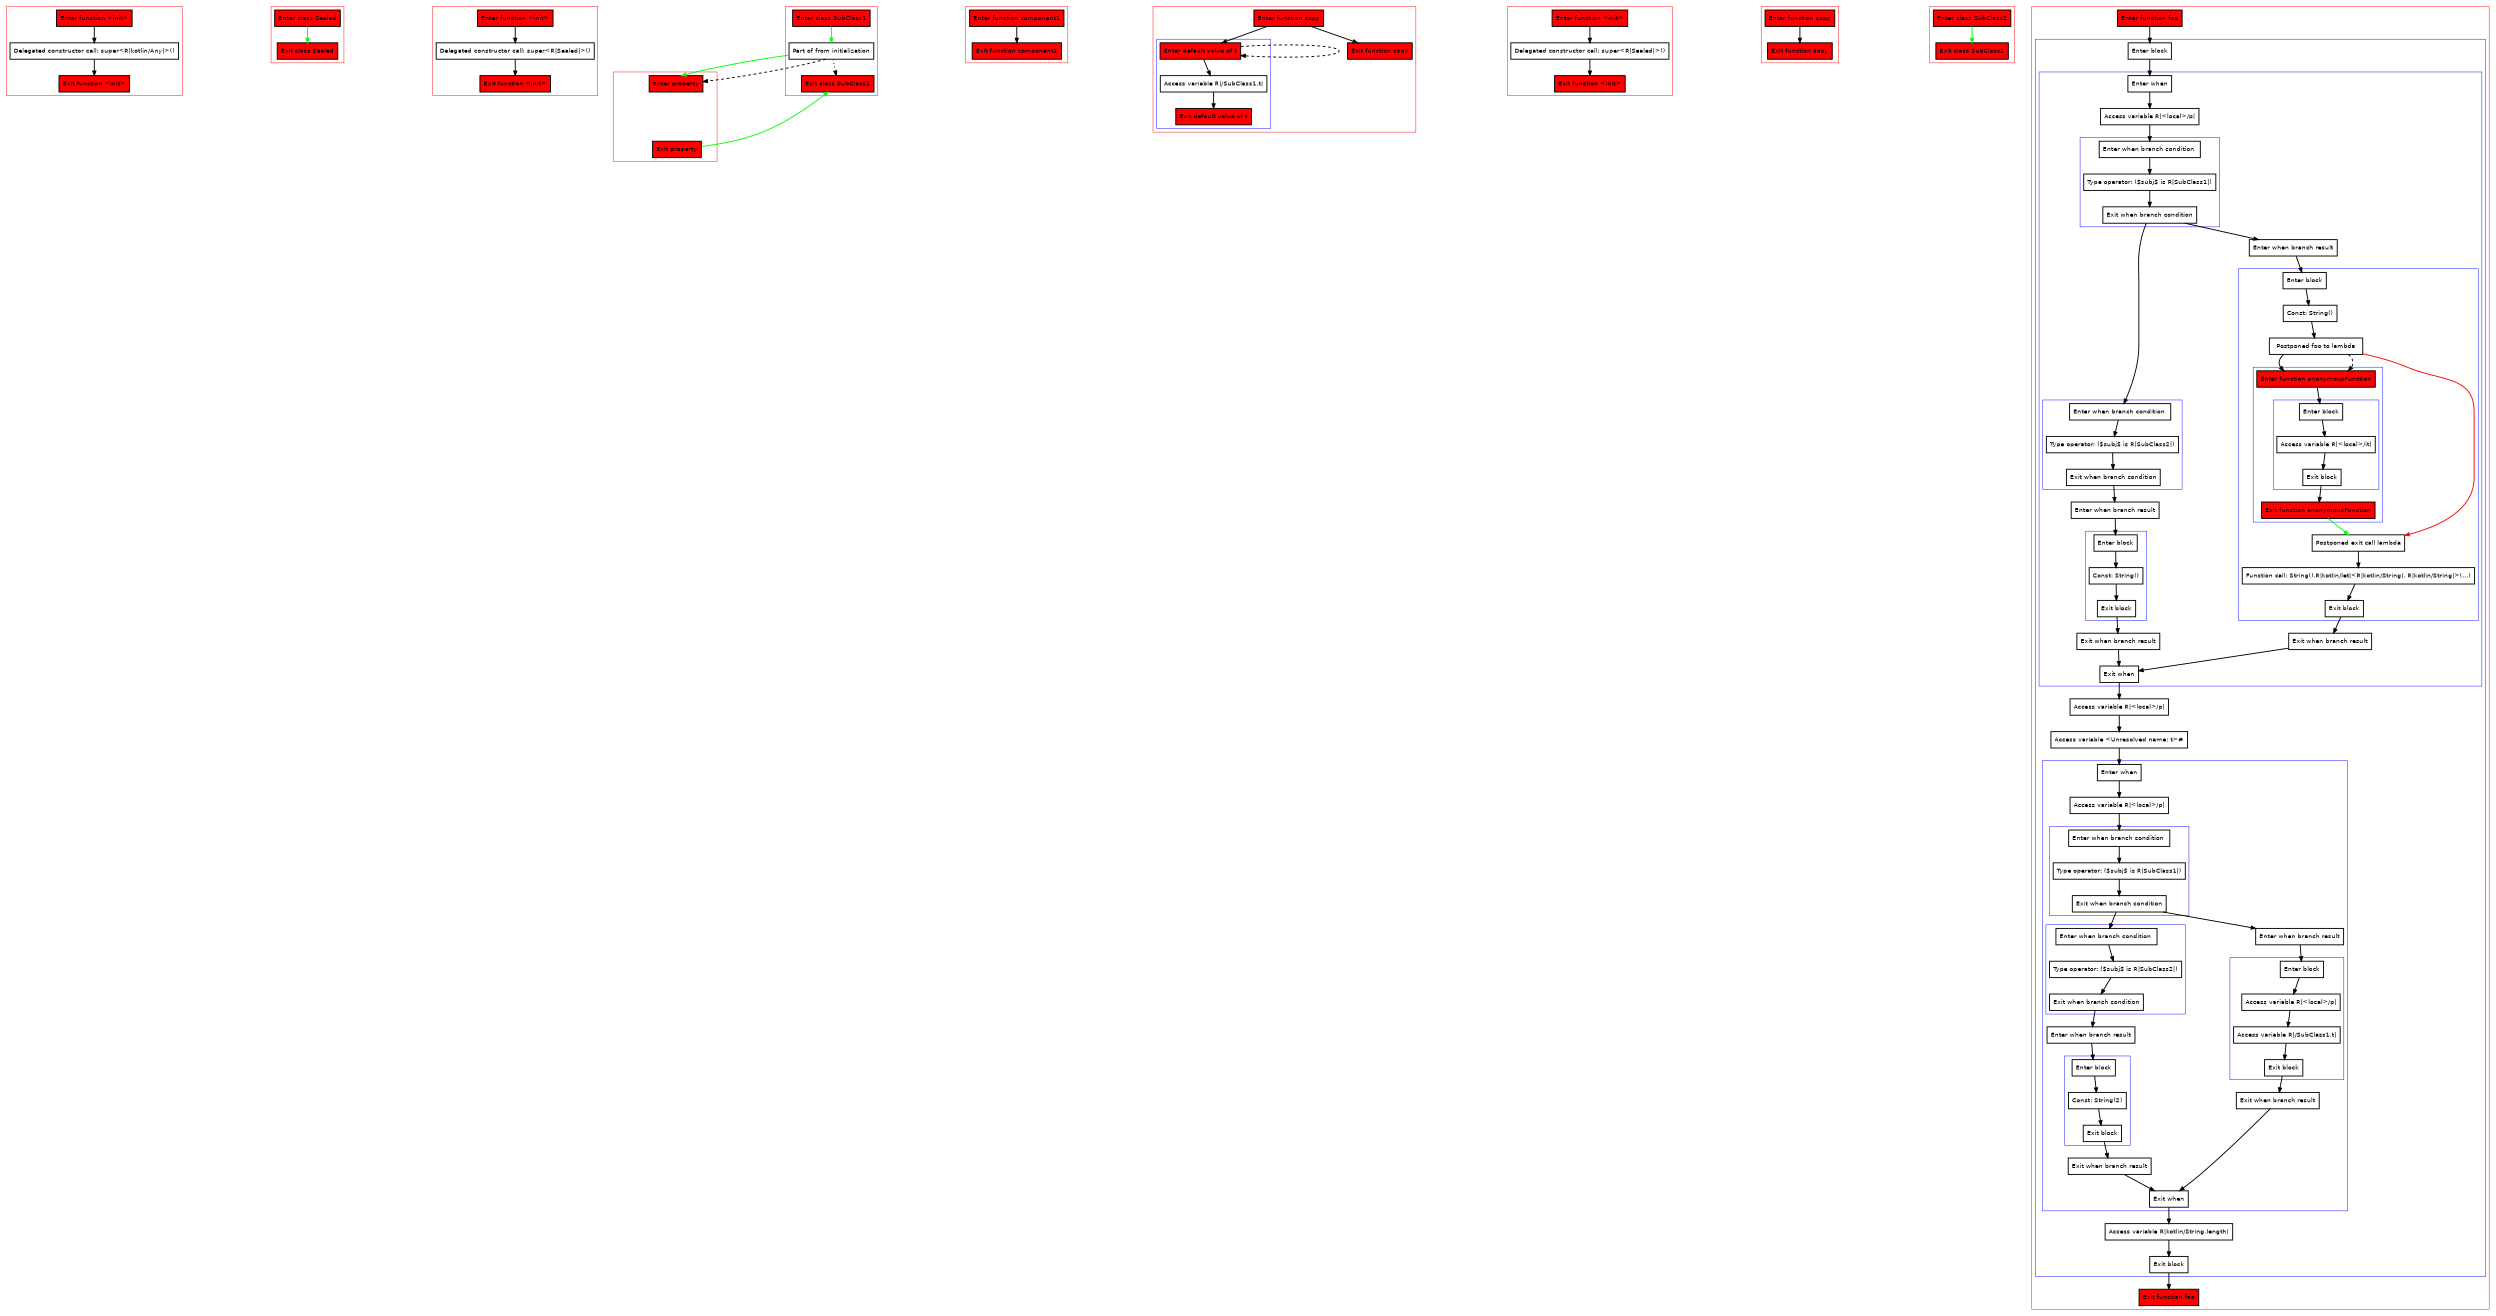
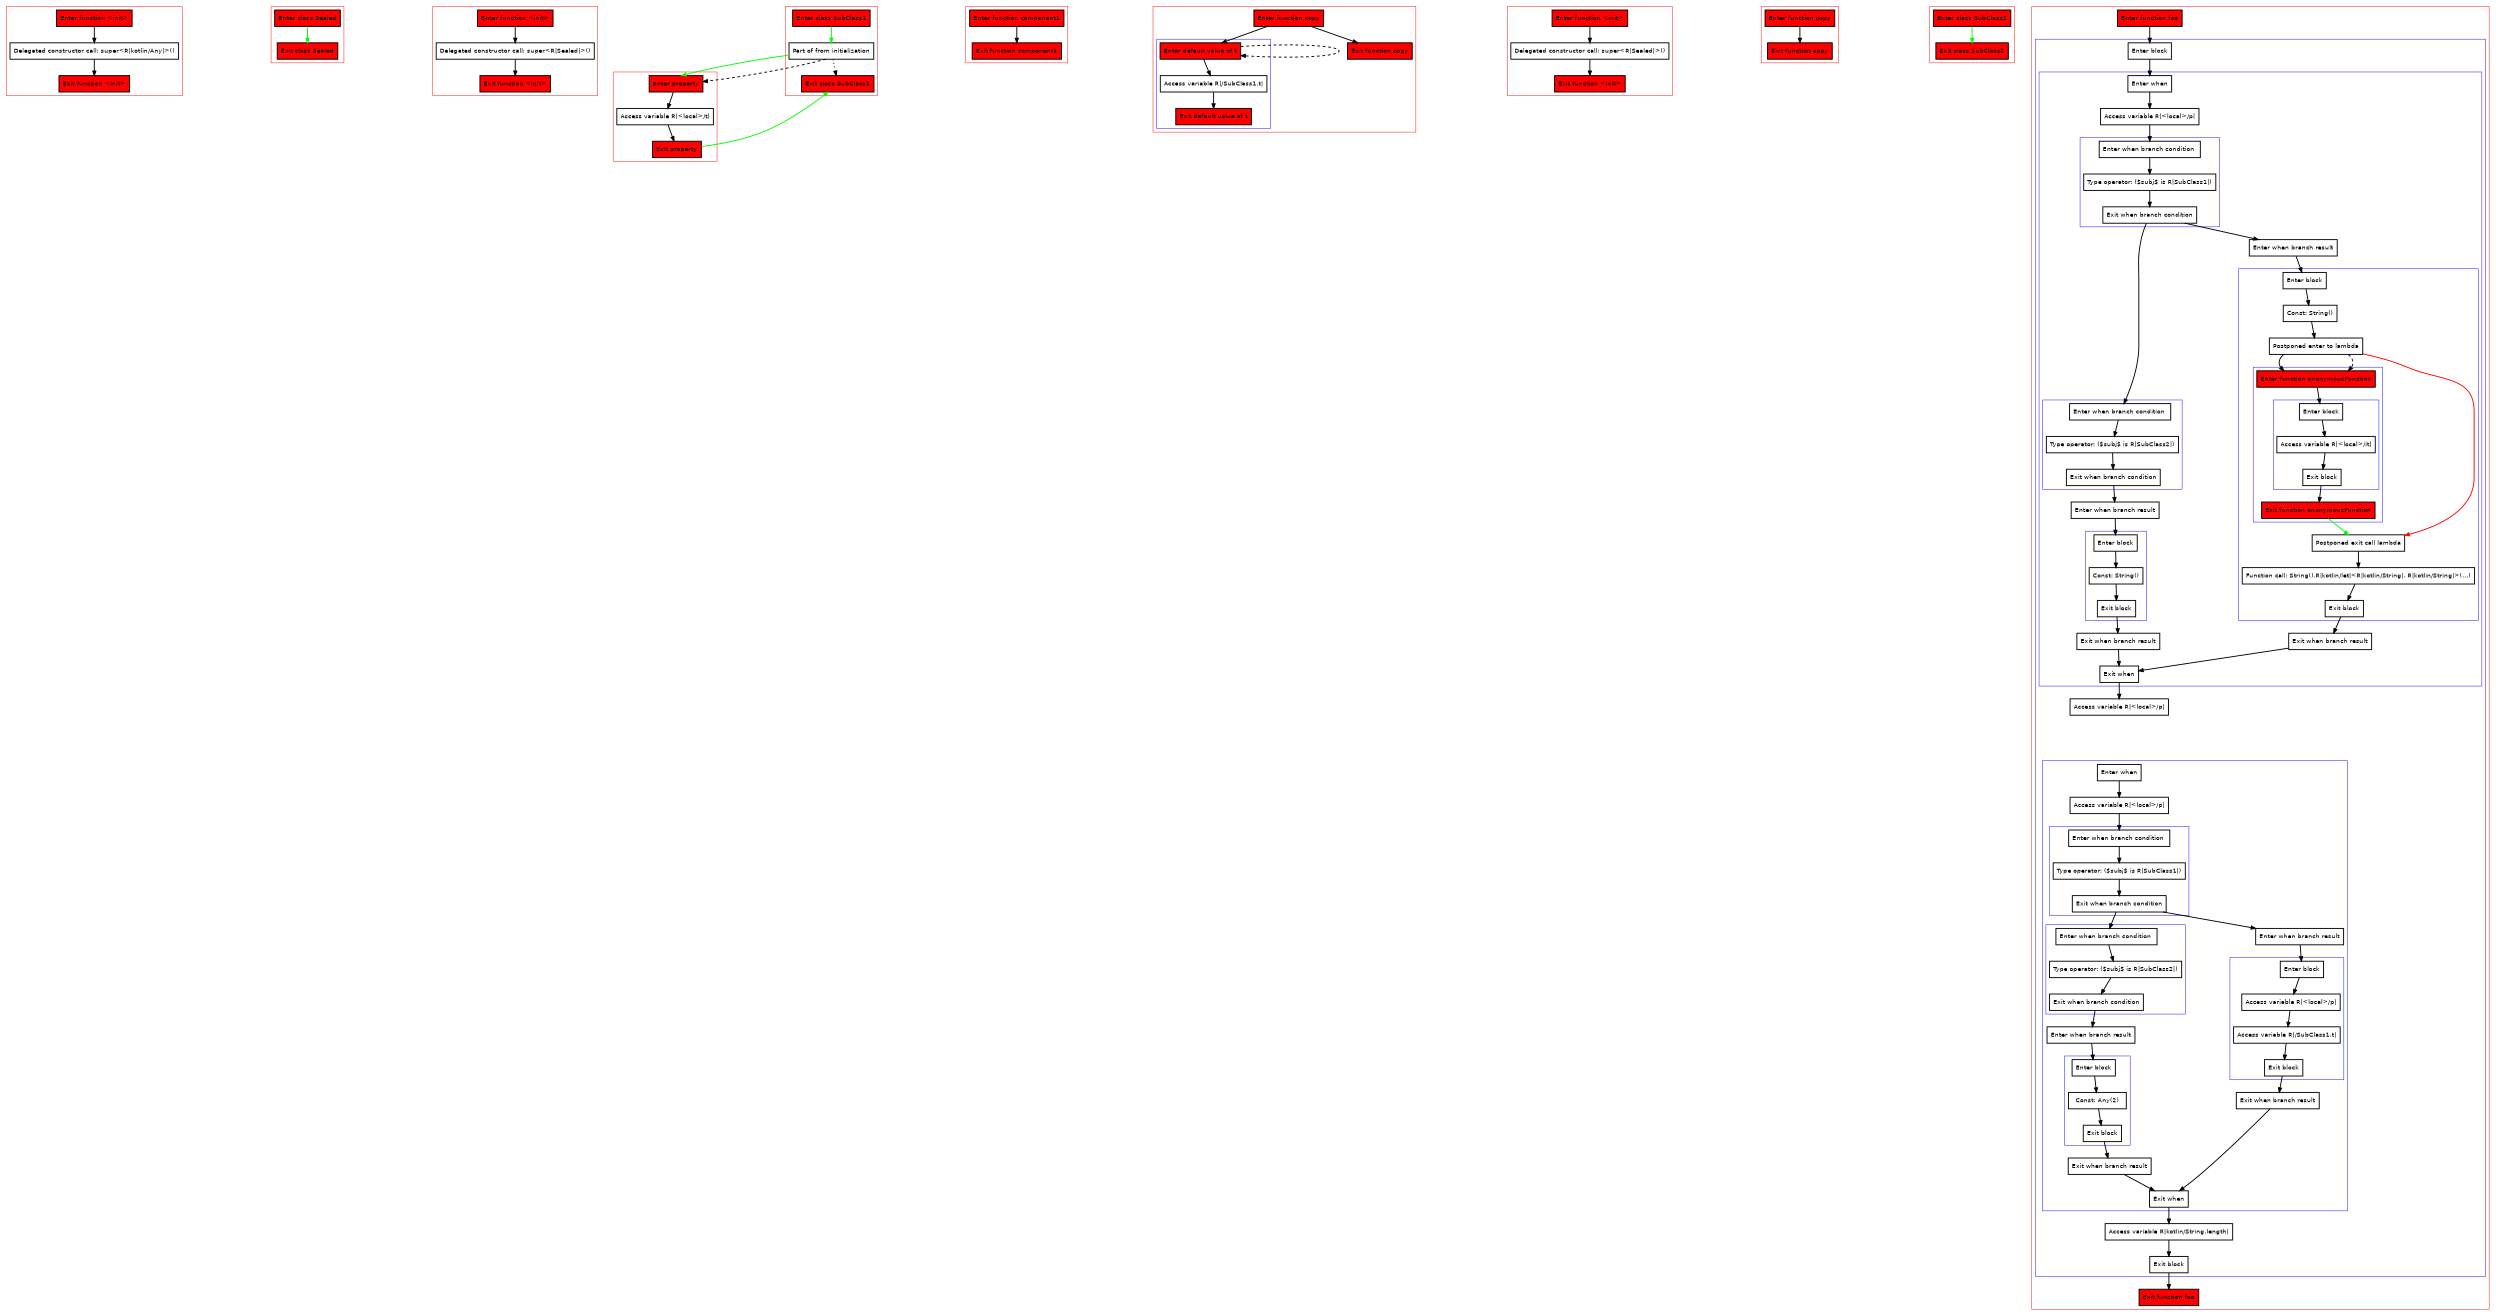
node "Access variable R|<local>/t|": added
node "Postponed foo to lambda": label "Postponed foo to lambda" -> "Postponed enter to lambda"
node "Access variable <Unresolved name: t>#": removed
node "Const: String(2)": label "Const: String(2)" -> "Const: Any(2)"
